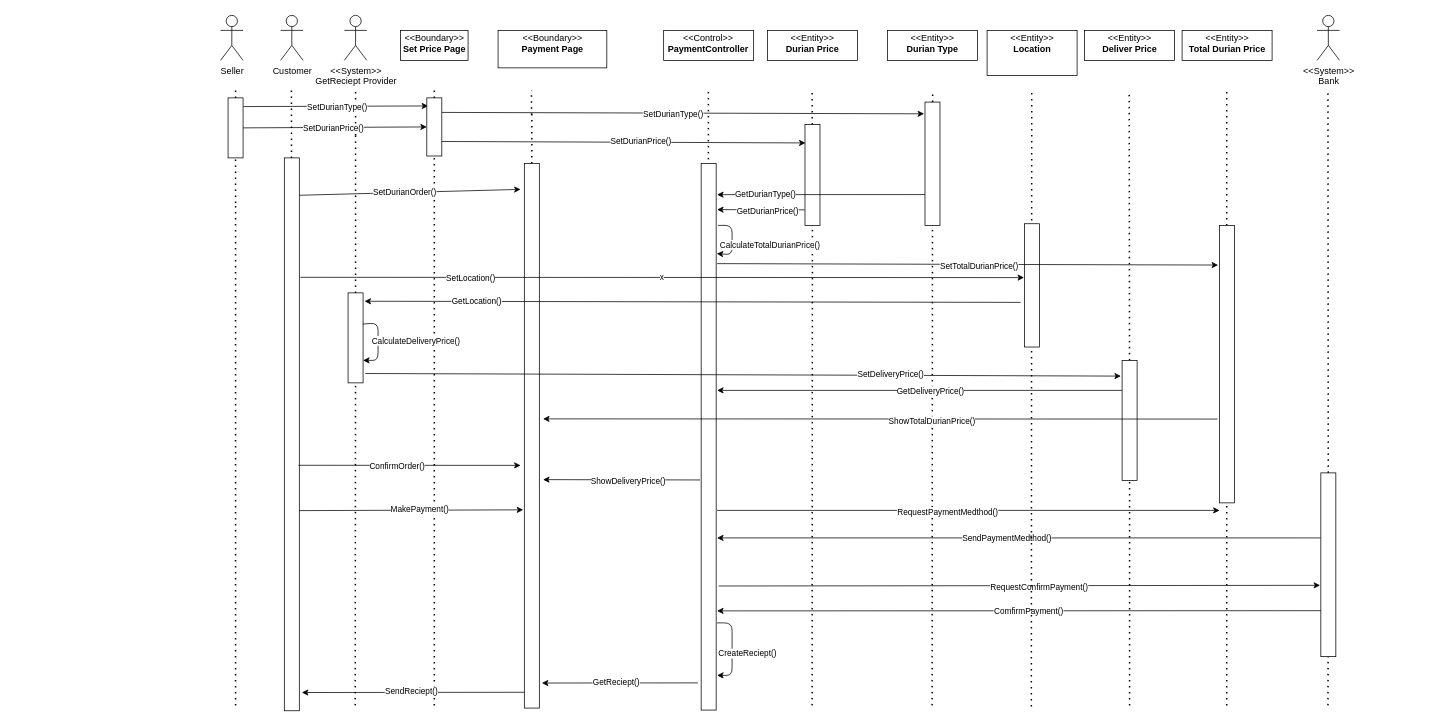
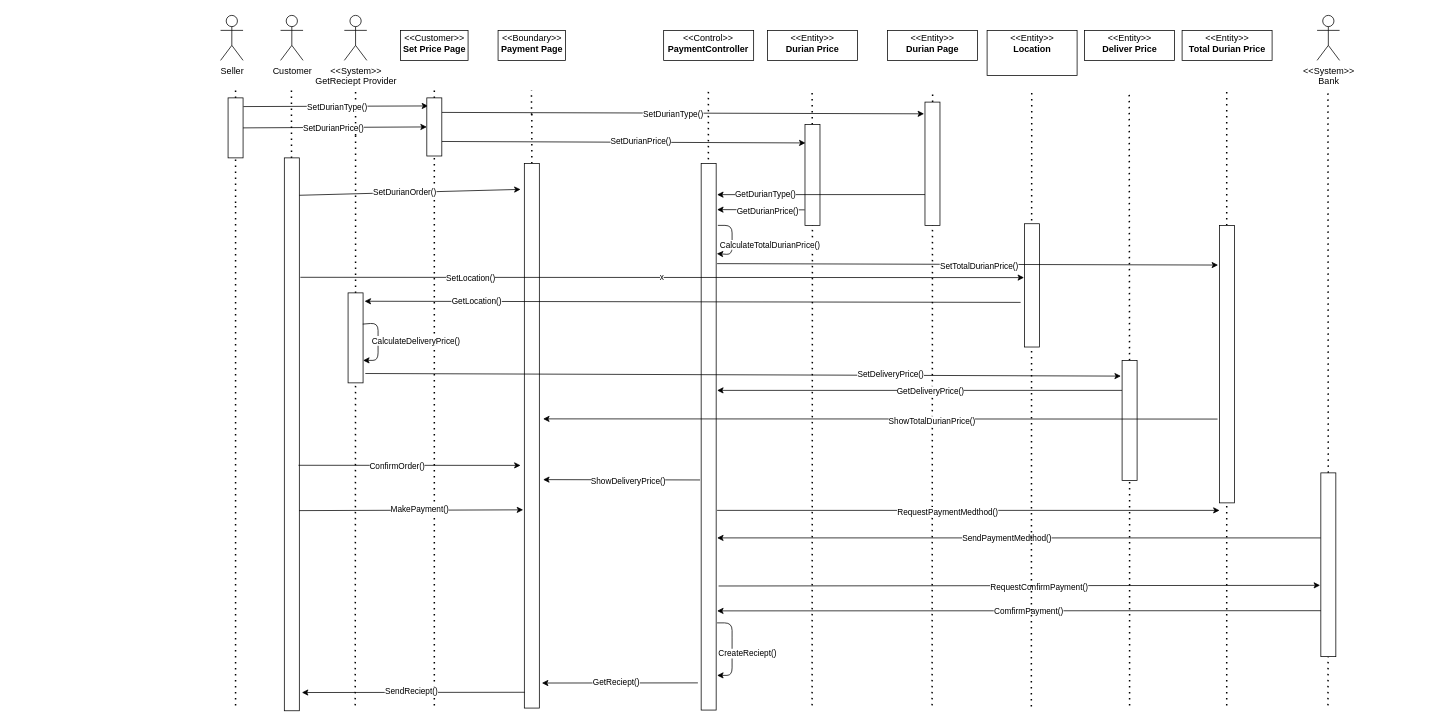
node "<<Boundary>> Set Price Page": label "<<Boundary>> Set Price Page" -> "<<Customer>> Set Price Page"
node "<<Entity>> Durian Type": label "<<Entity>> Durian Type" -> "<<Entity>> Durian Page"
node "<<Boundary>> Payment Page": size 109x38 -> 68x30
